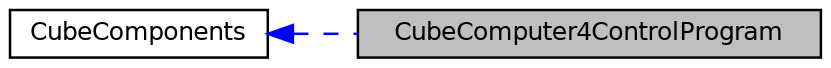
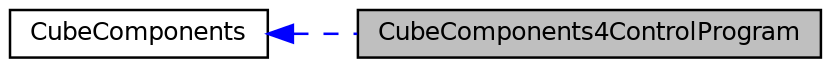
node "CubeComputer4ControlProgram": label "CubeComputer4ControlProgram" -> "CubeComponents4ControlProgram"
